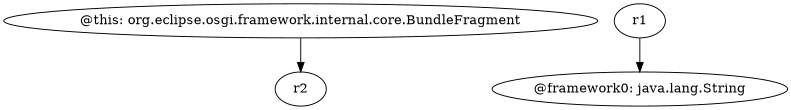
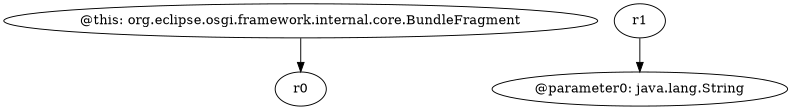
node "r2": label "r2" -> "r0"
node "@framework0: java.lang.String": label "@framework0: java.lang.String" -> "@parameter0: java.lang.String"
